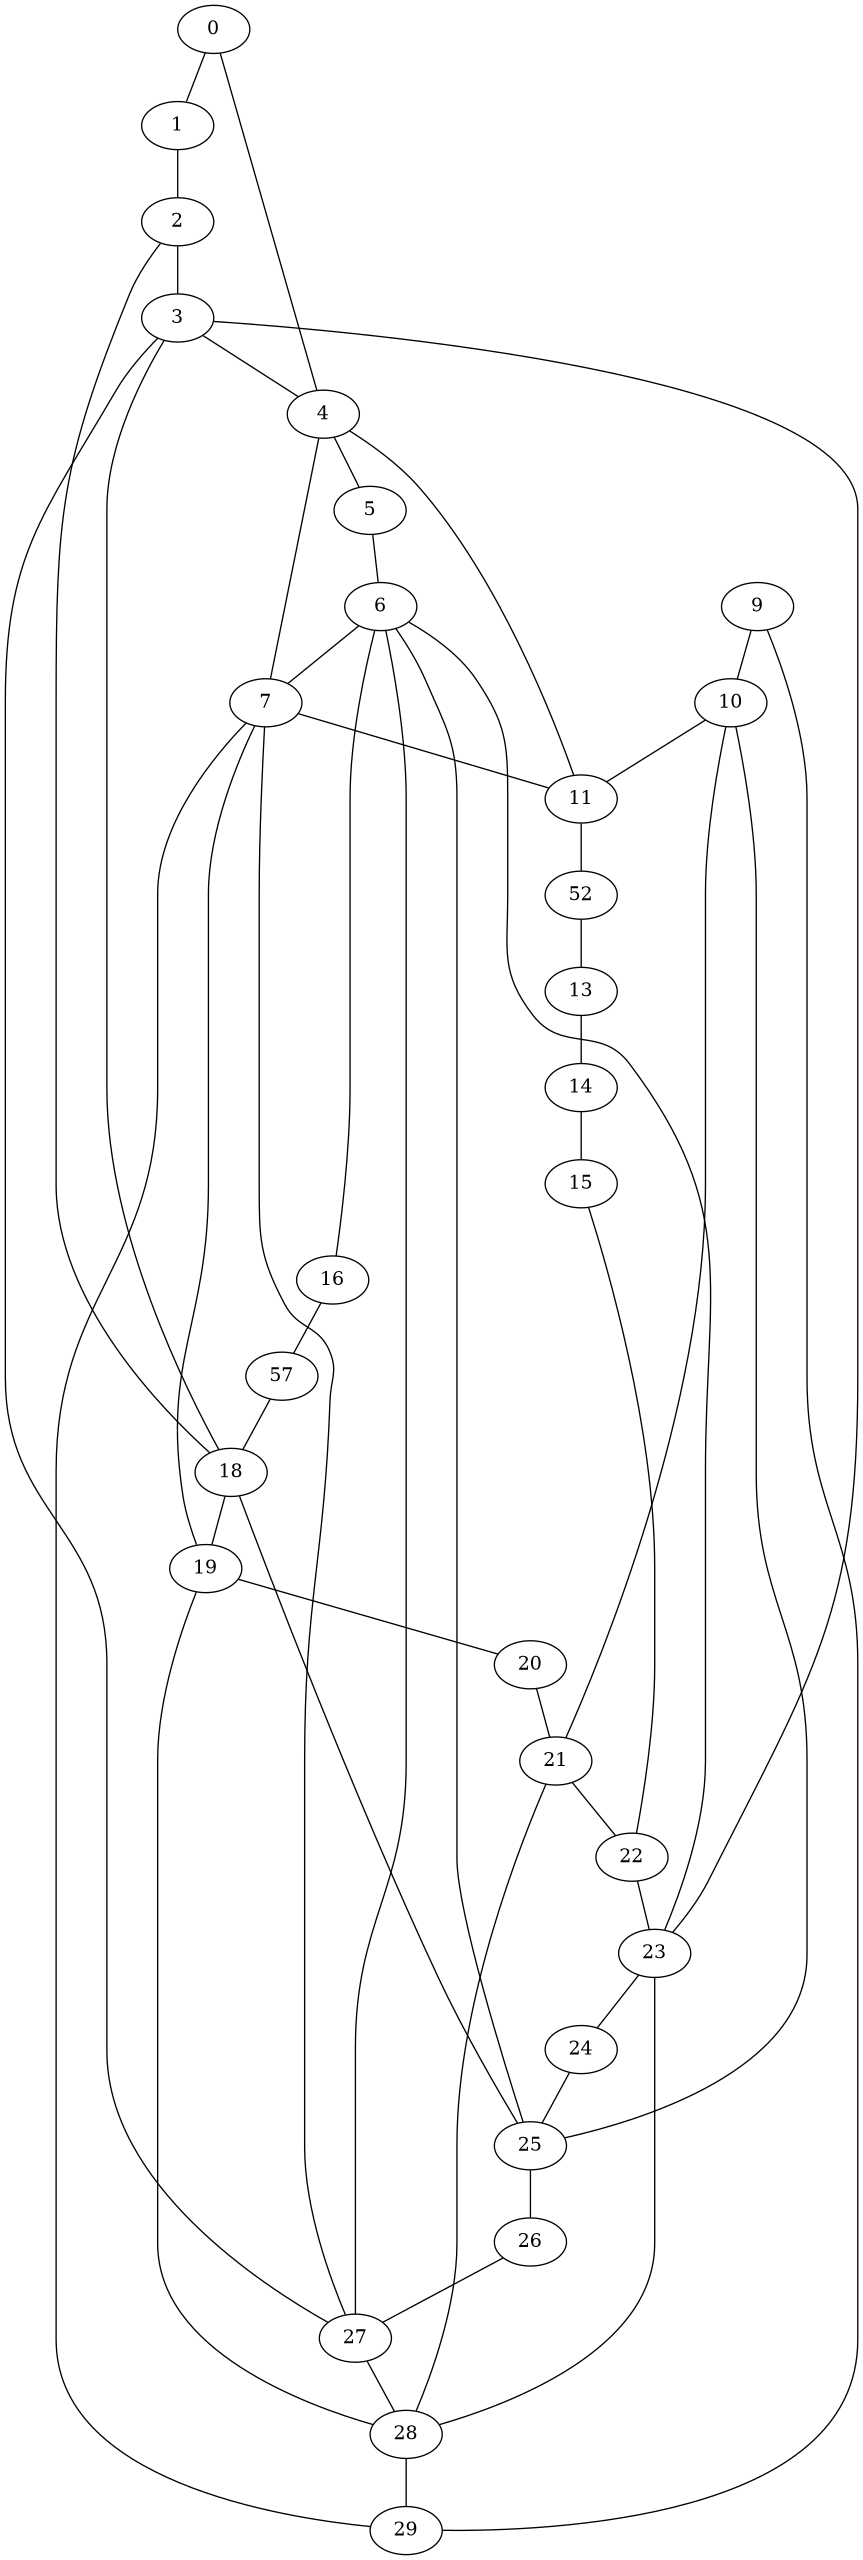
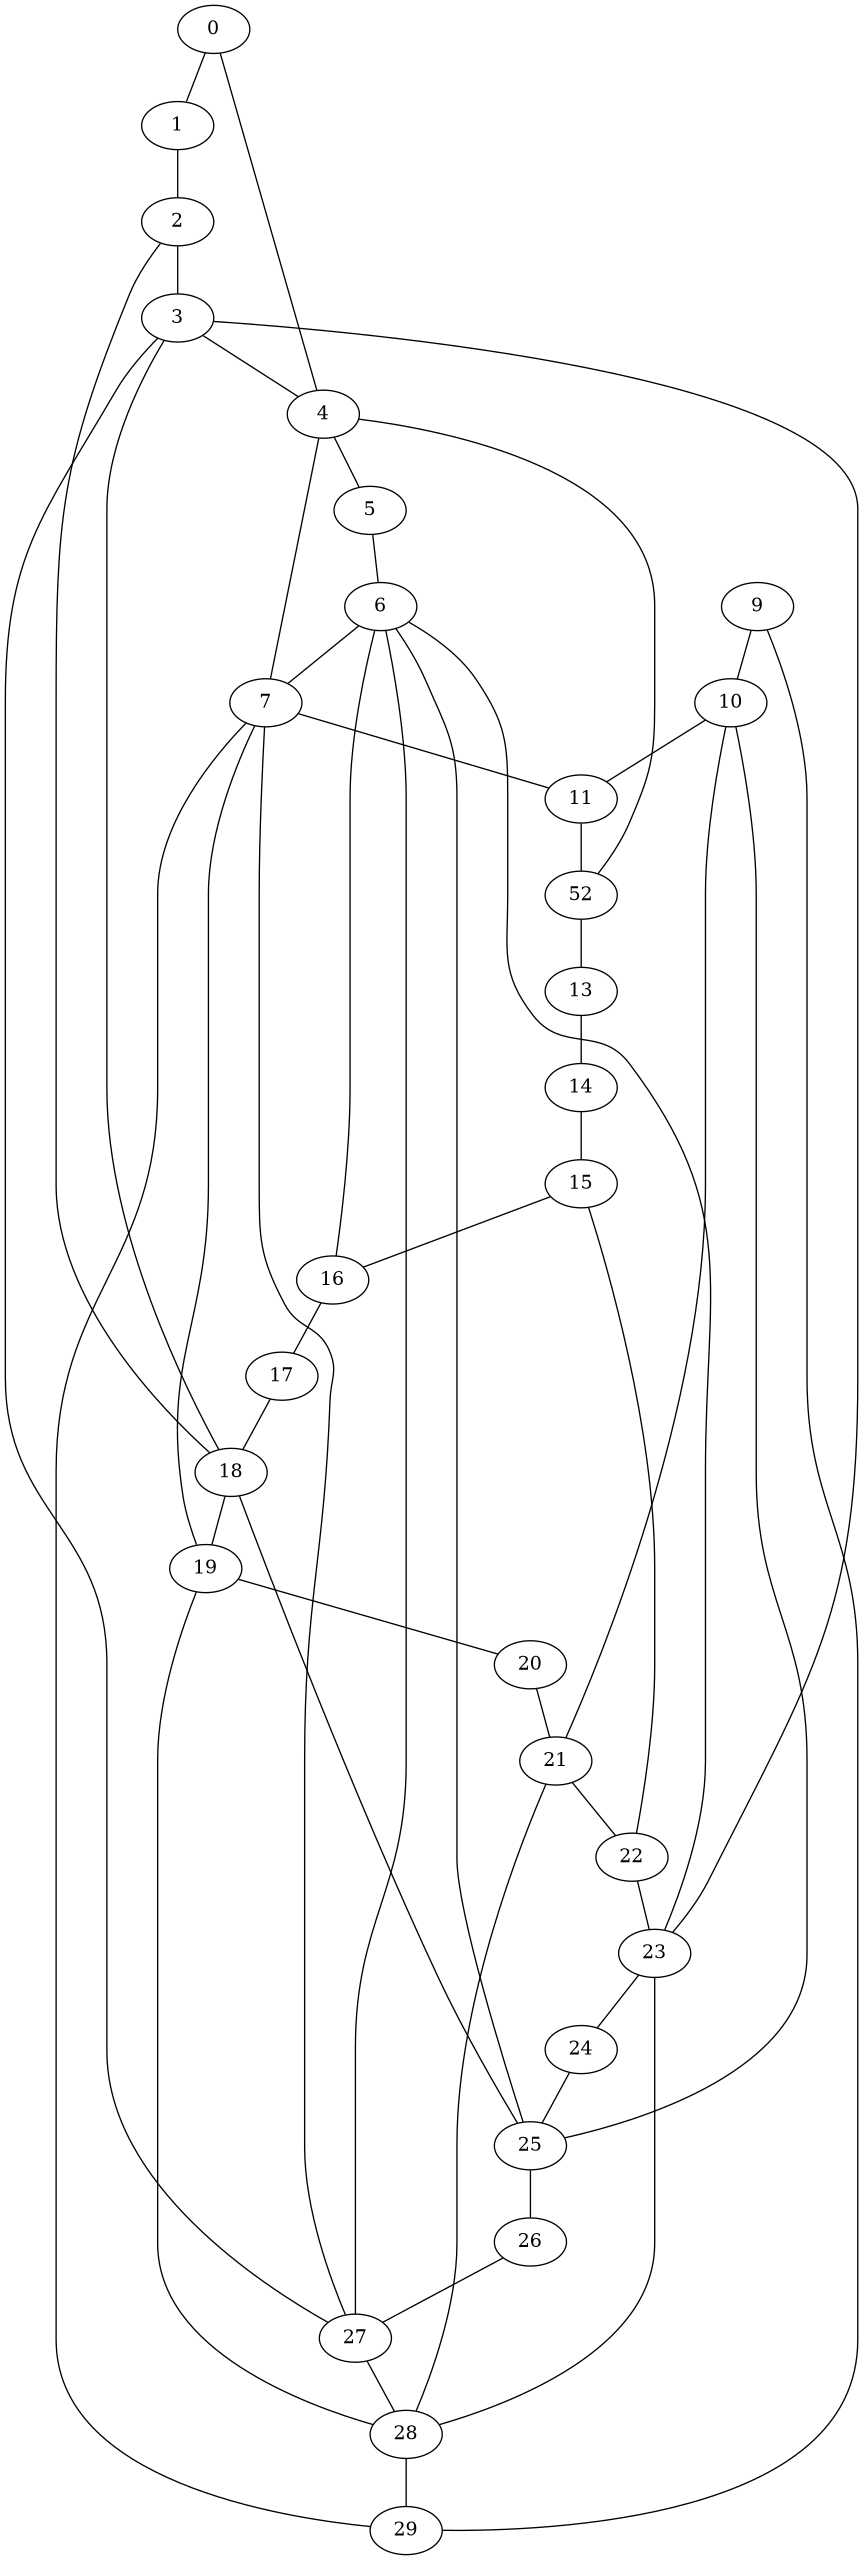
edge "4" -- "11": now "4" -- "52"
edge "15" -- "16": added
node "57": label "57" -> "17"
